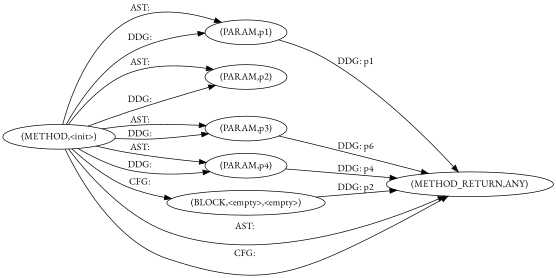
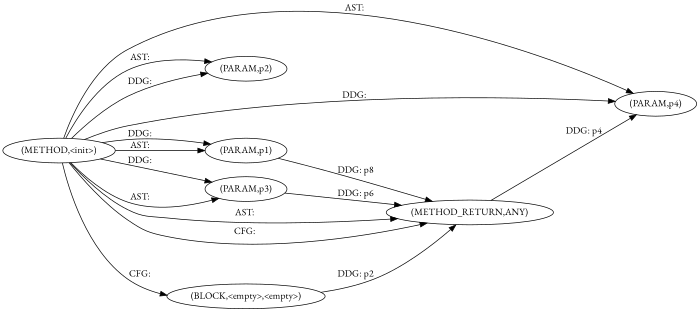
edge "(PARAM,p1)" -> "(METHOD_RETURN,ANY)": label "DDG: p1" -> "DDG: p8"
edge "(PARAM,p4)" -> "(METHOD_RETURN,ANY)": reversed
